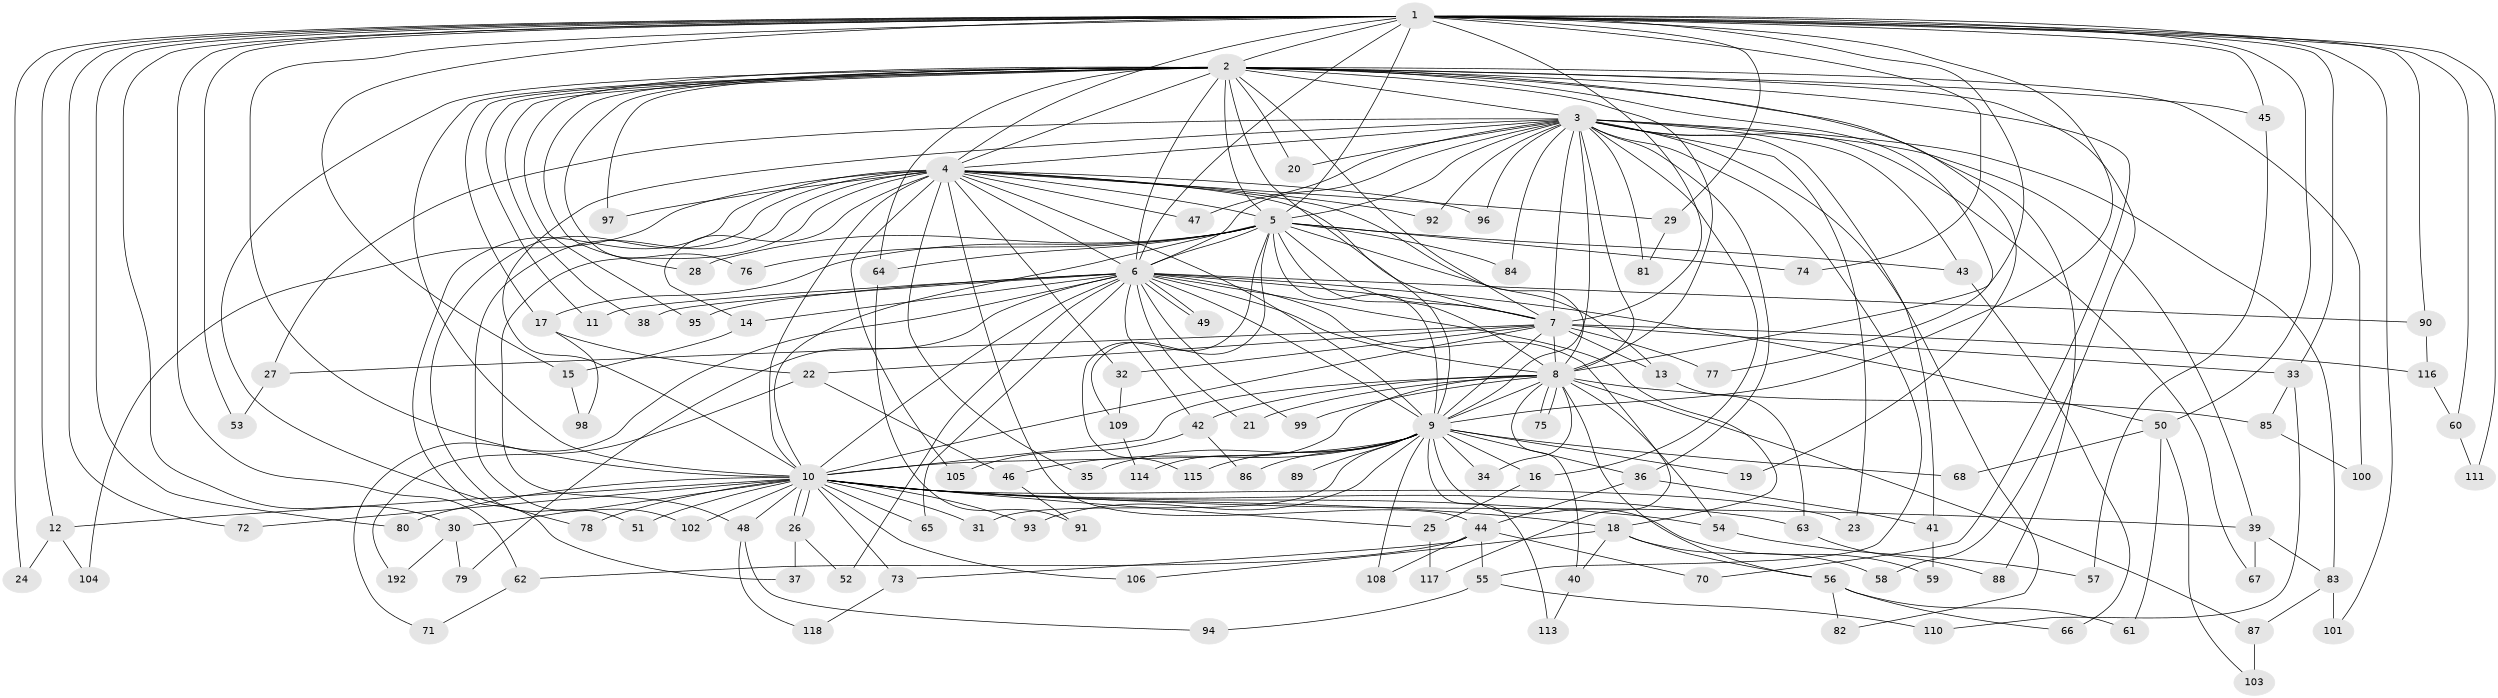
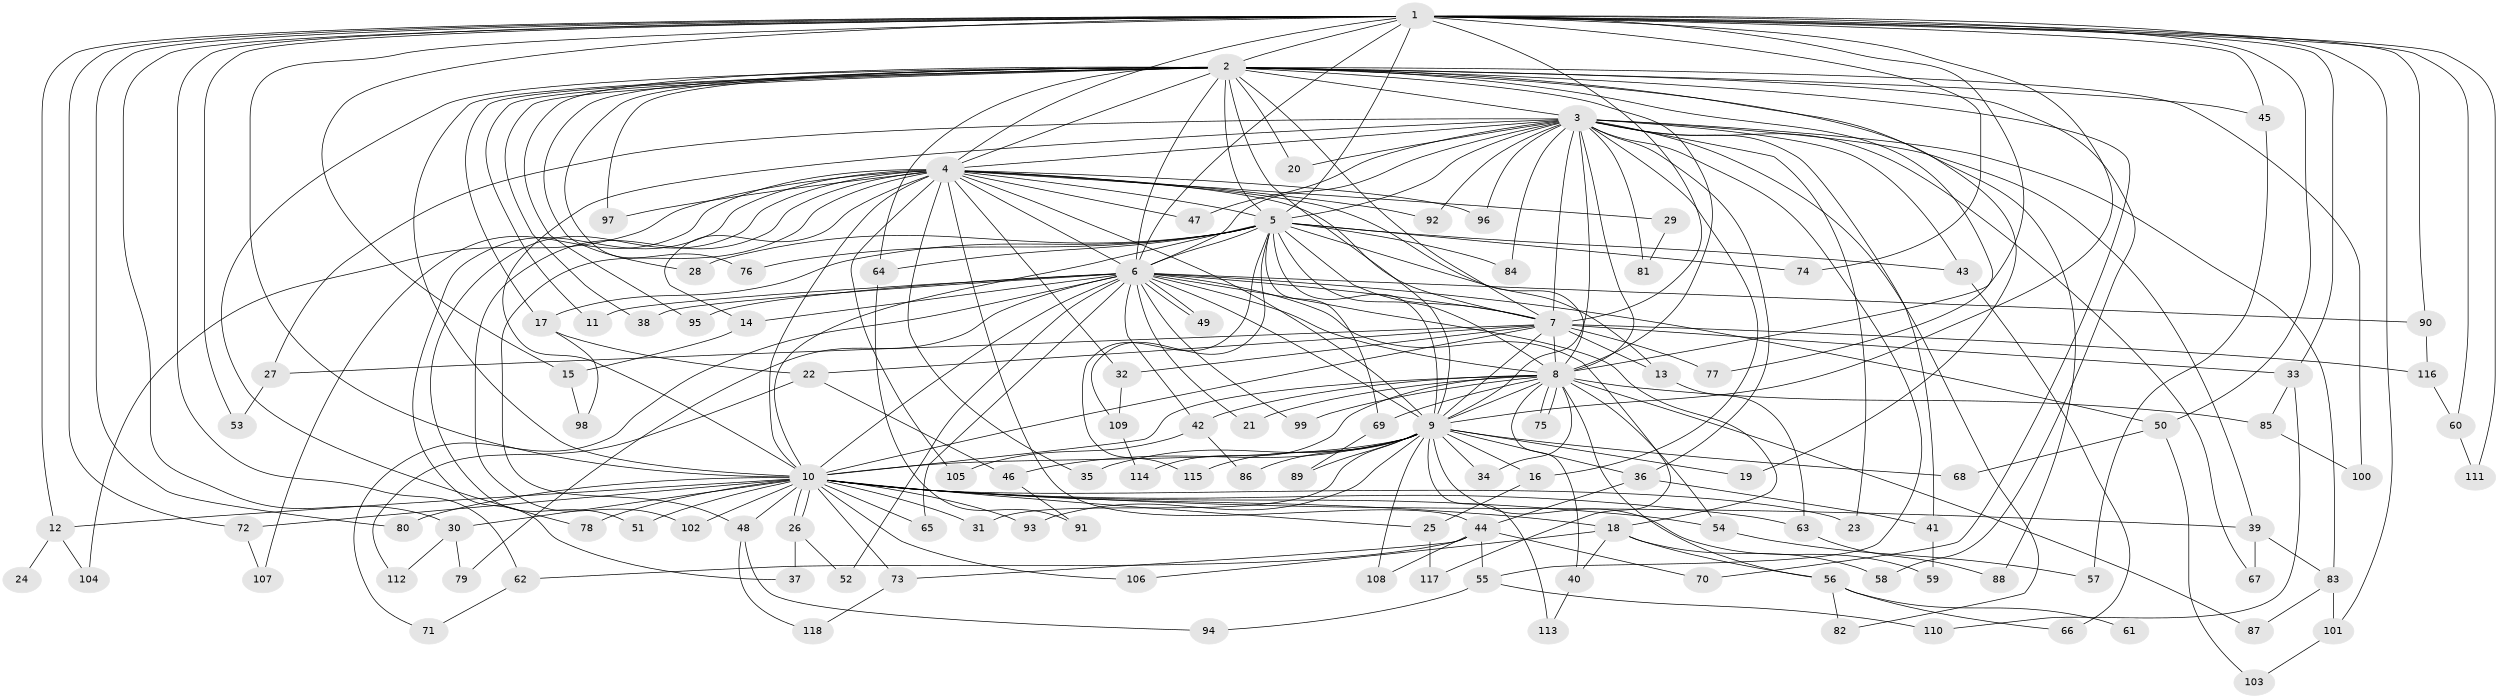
edge "1" -- "29": removed
edge "1" -- "24": removed
node "69": added
edge "50" -- "61": removed
node "107": added
node "192": label "192" -> "112"
edge "87" -- "103": now "101" -- "103"
